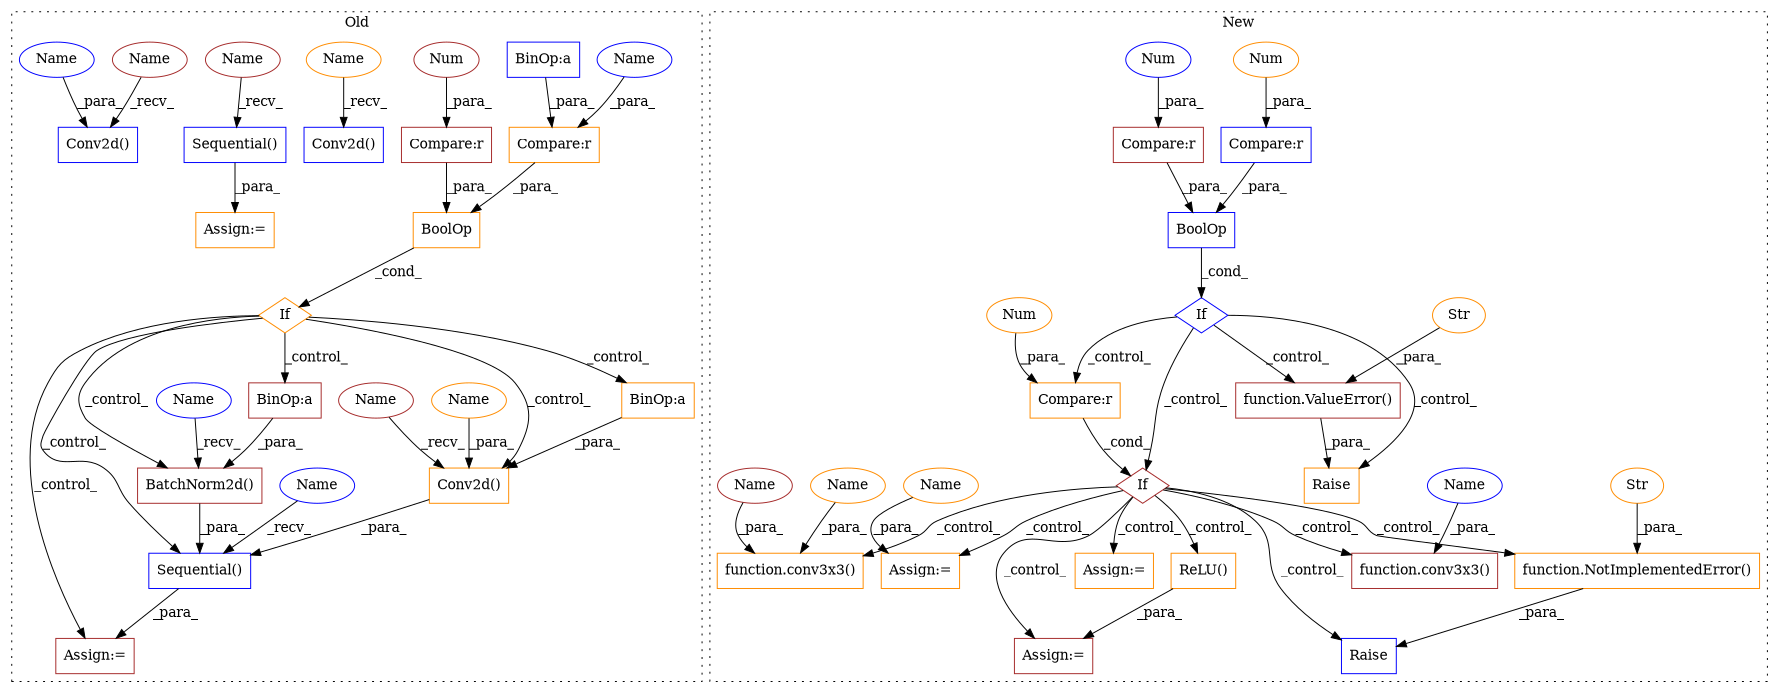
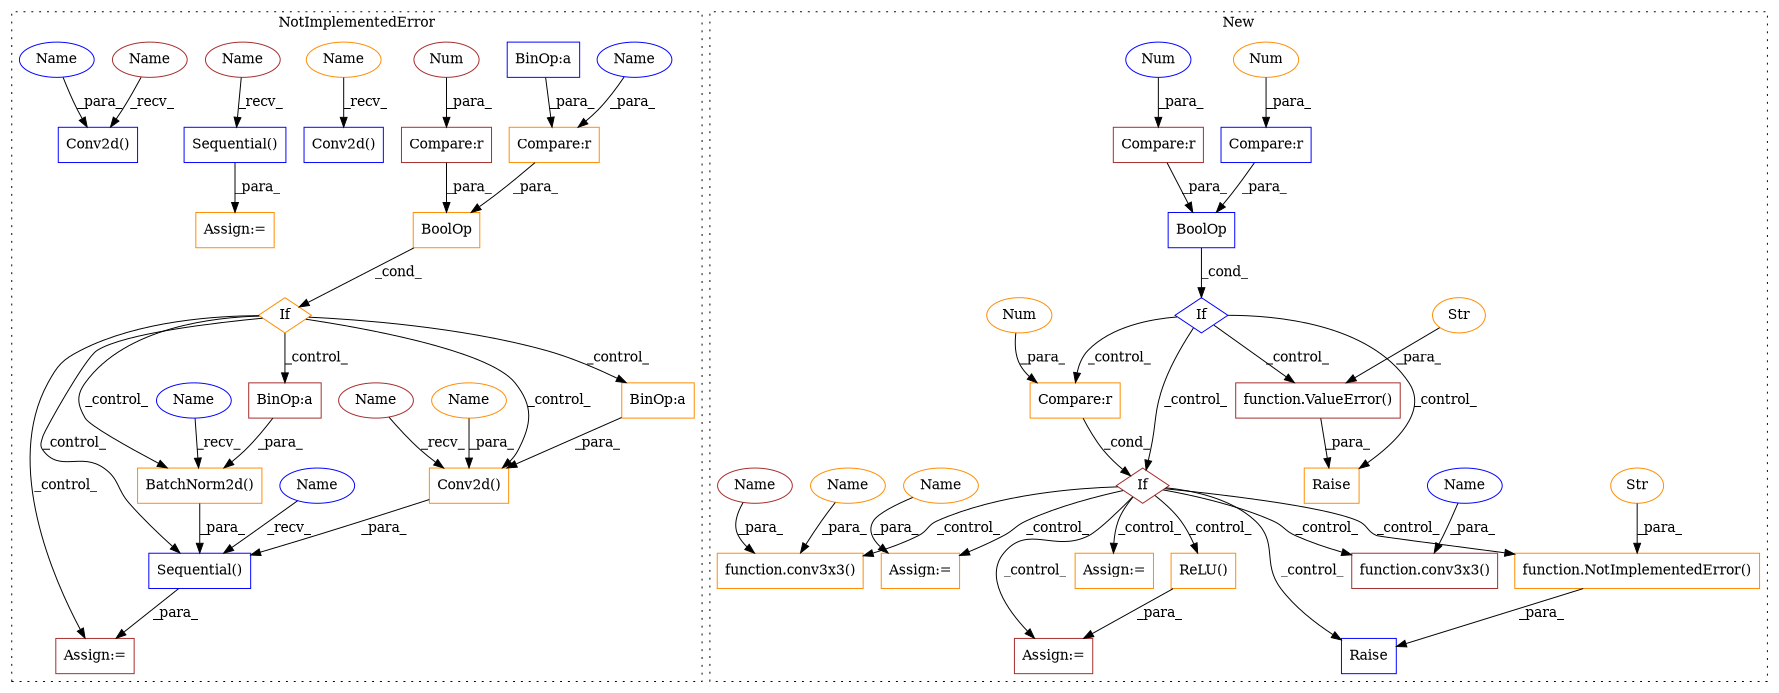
cluster "Old": label "Old" -> "NotImplementedError"
node "BatchNorm2d()": color brown -> darkorange
